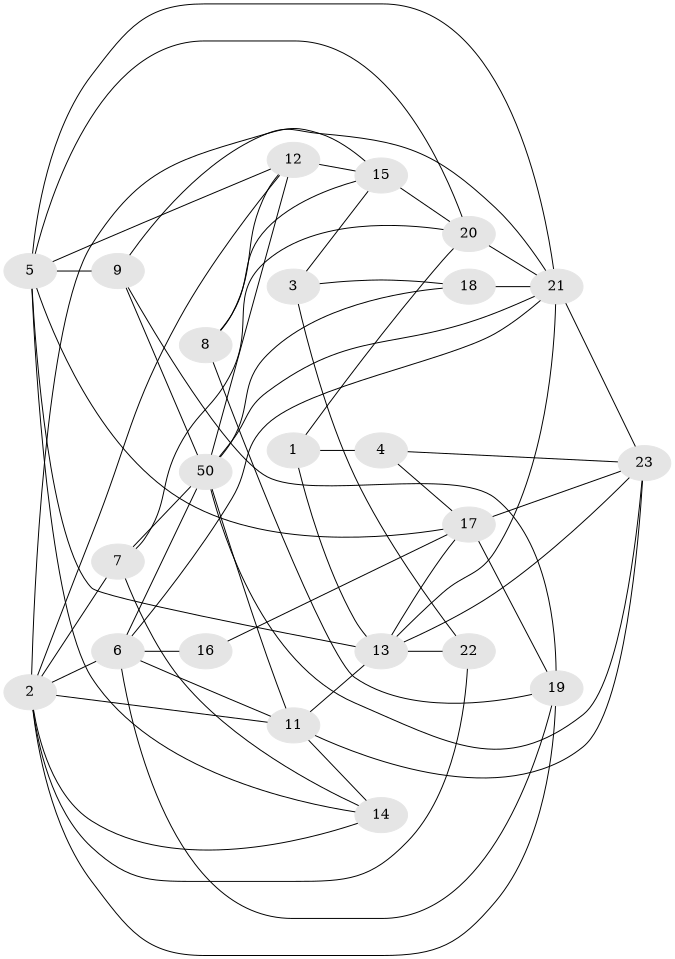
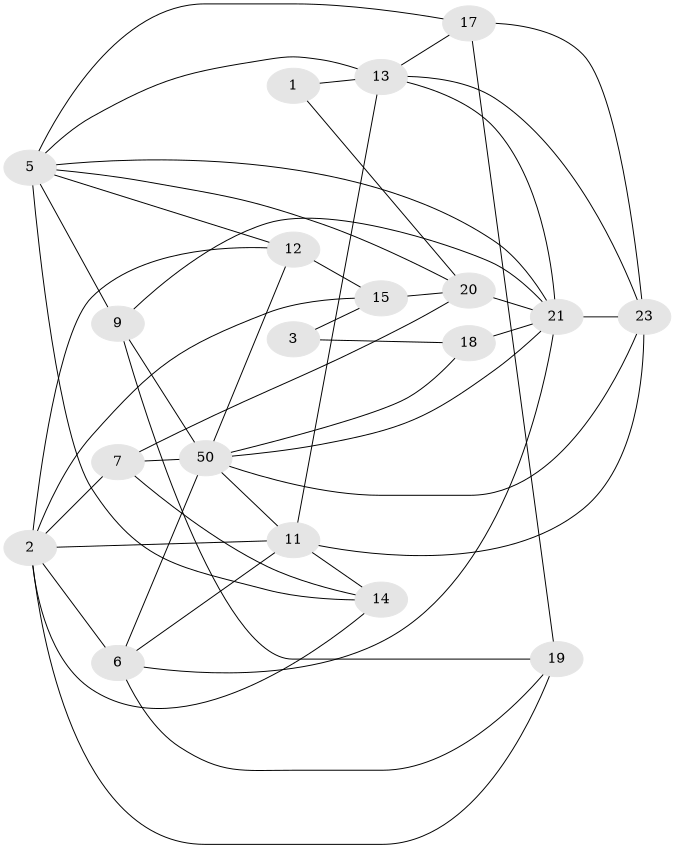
node "8": removed
node "4": removed
node "16": removed
node "22": removed
